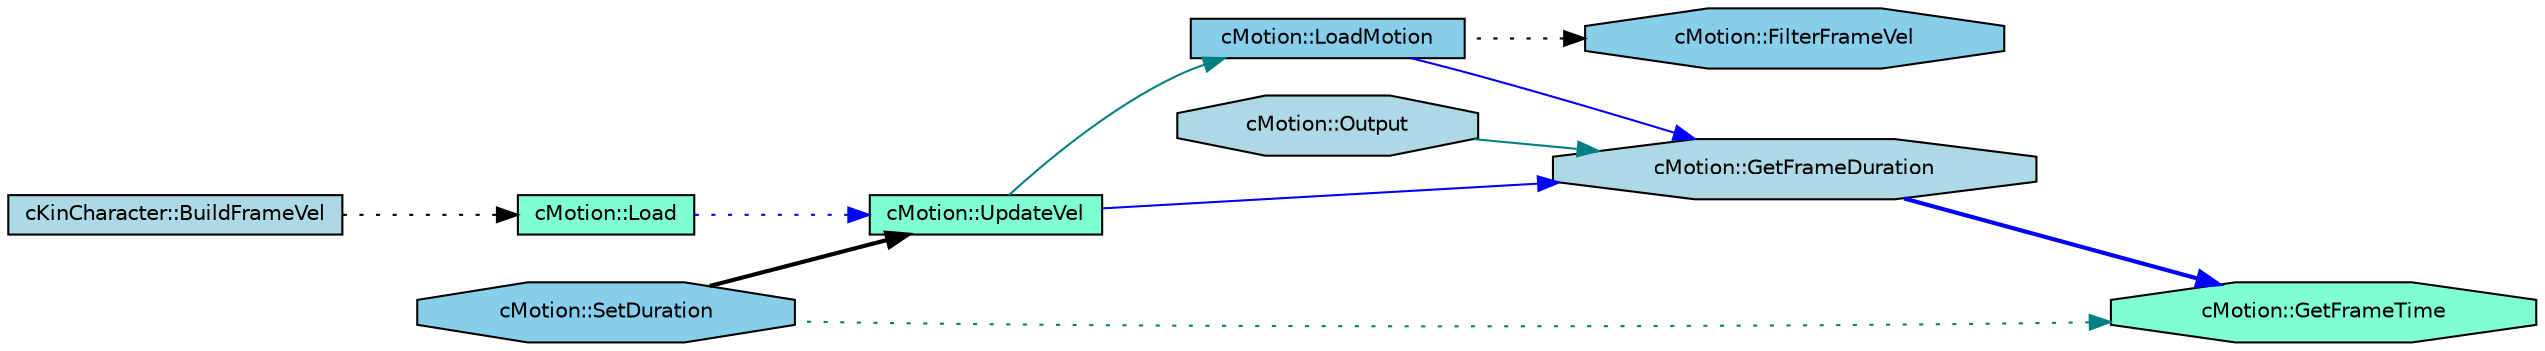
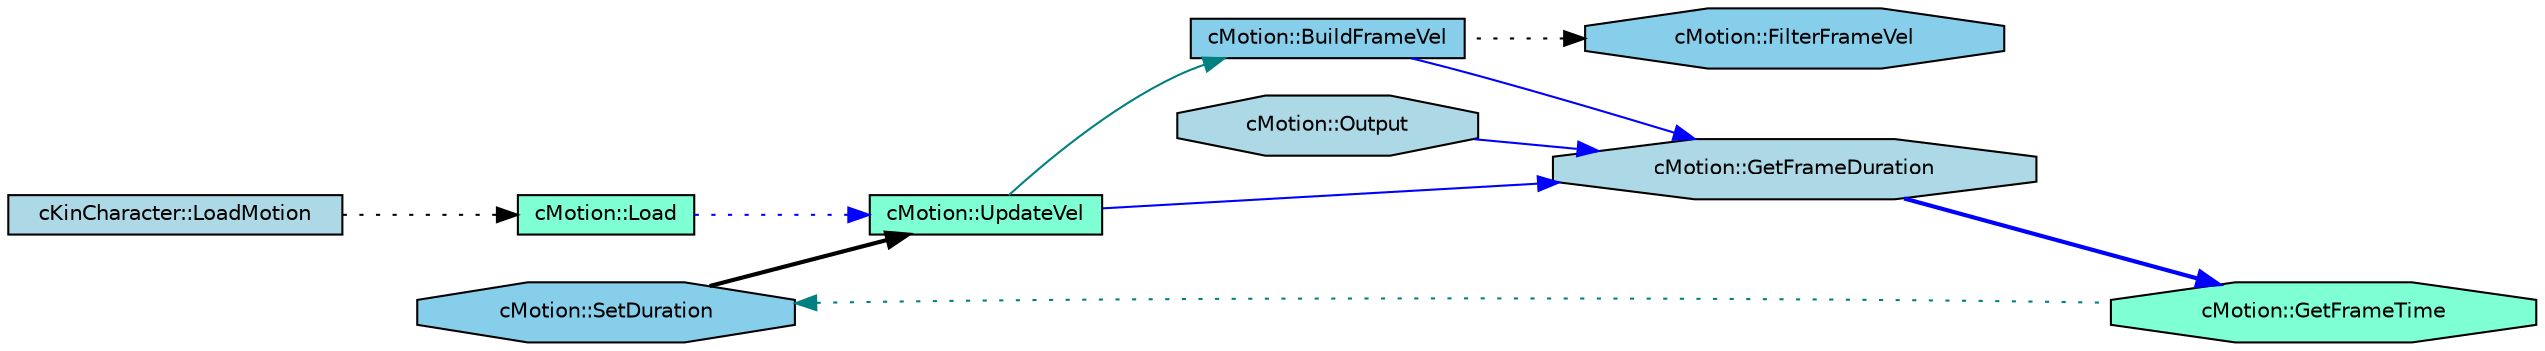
node "cMotion::LoadMotion": label "cMotion::LoadMotion" -> "cMotion::BuildFrameVel"
edge "cMotion::Output" -> "cMotion::GetFrameDuration": color teal -> blue
node "cKinCharacter::BuildFrameVel": label "cKinCharacter::BuildFrameVel" -> "cKinCharacter::LoadMotion"
edge "cMotion::SetDuration" -> "cMotion::GetFrameTime": reversed
